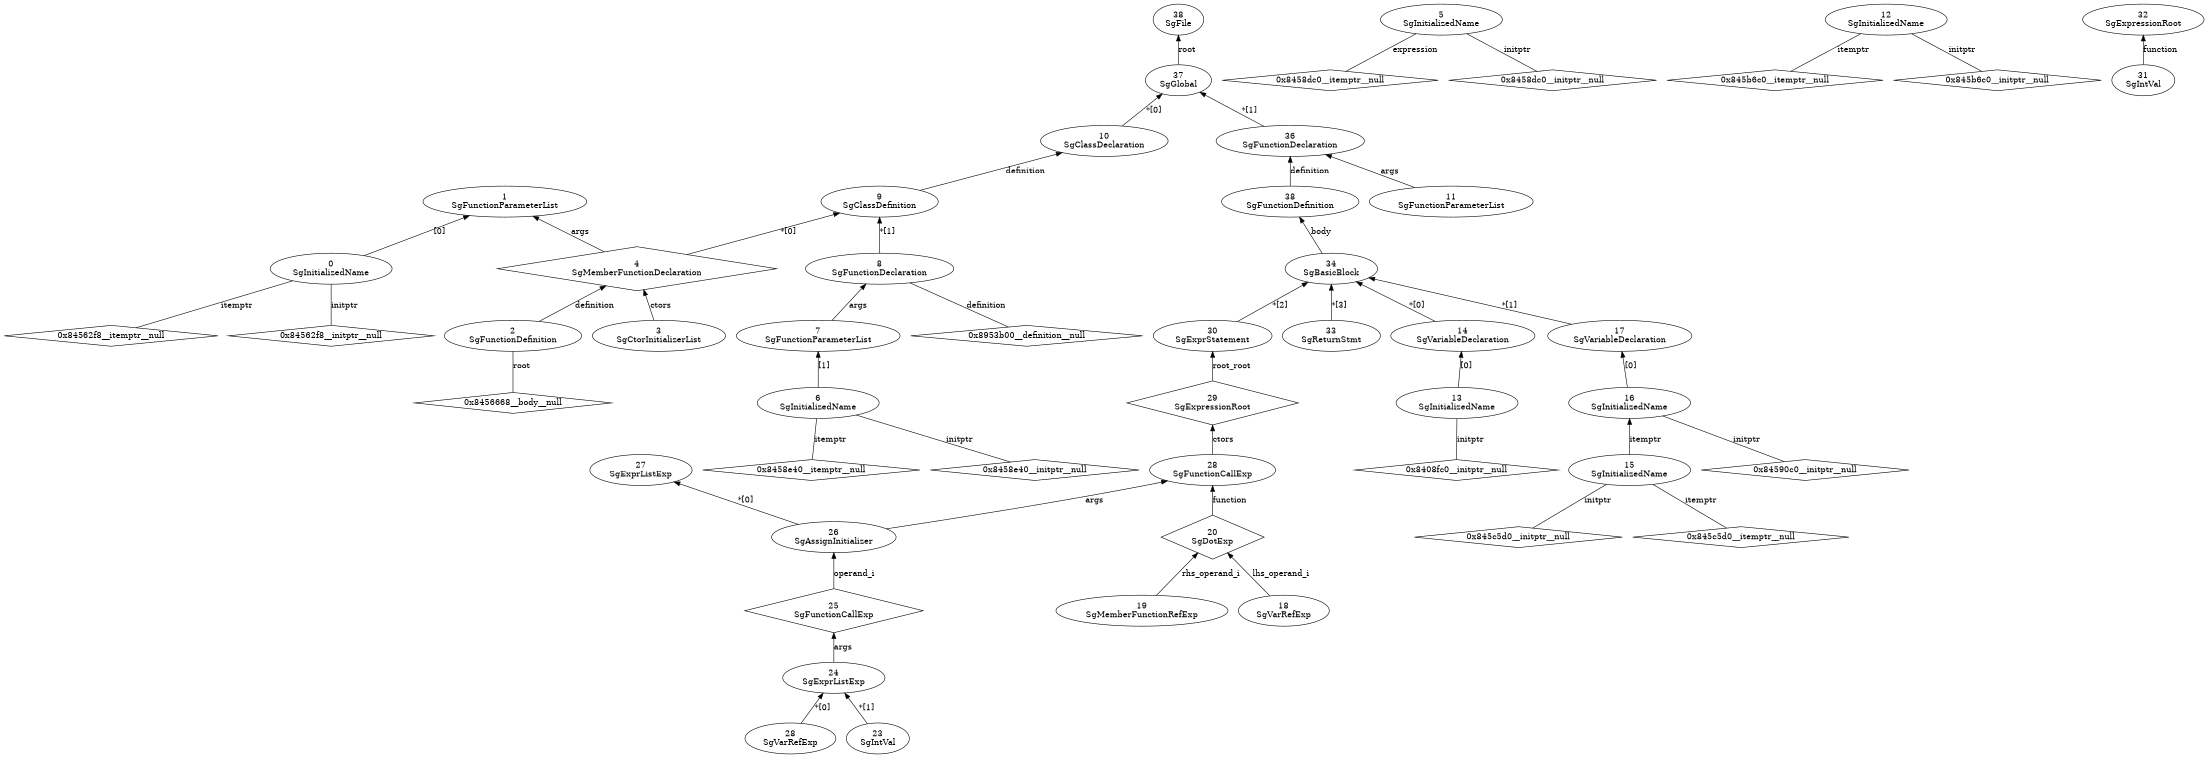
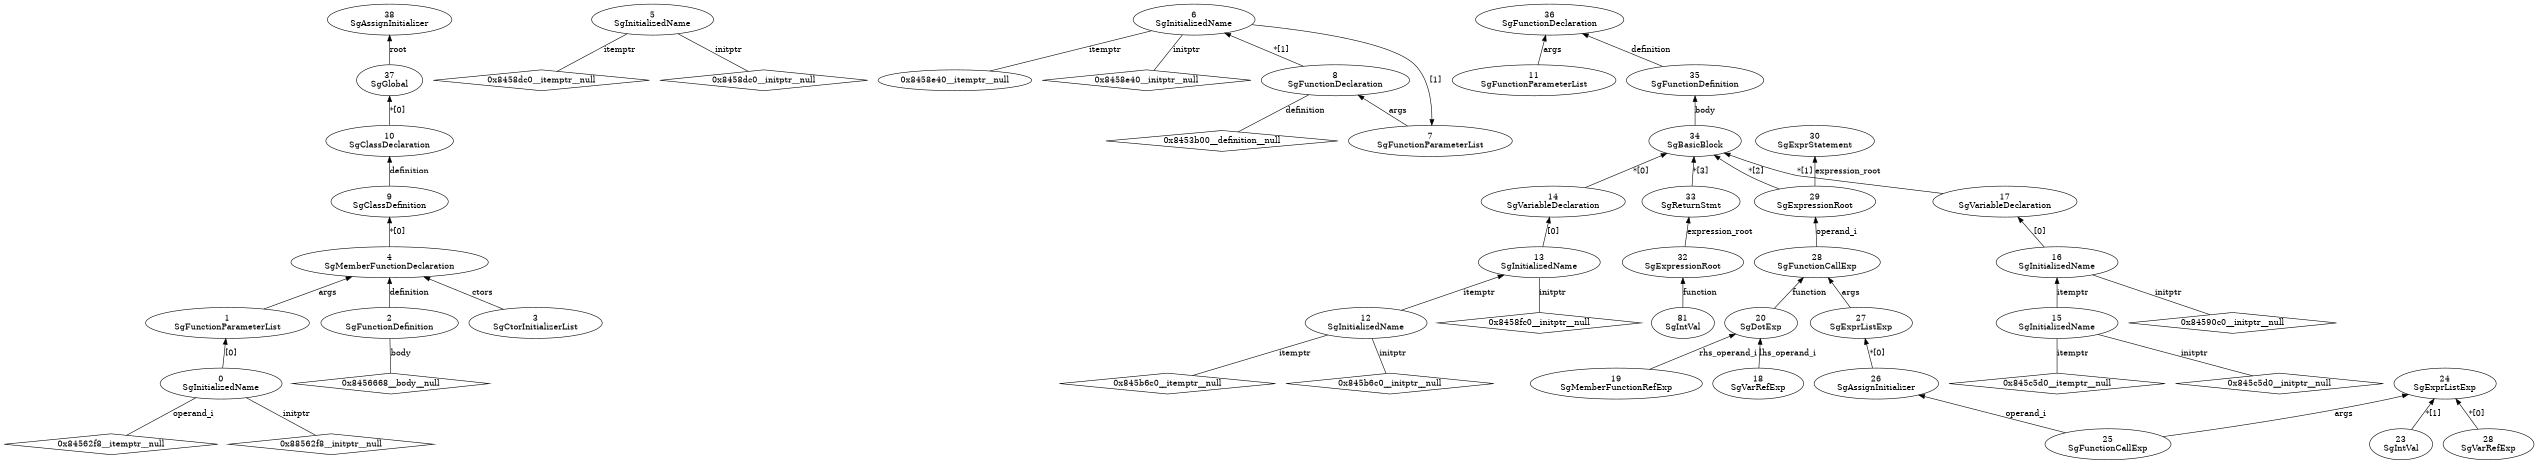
node "38 SgFile": label "38 SgFile" -> "38 SgAssignInitializer"
edge "5 SgInitializedName" -- "0x8458dc0__itemptr__null": label "expression" -> "itemptr"
node "31 SgIntVal": label "31 SgIntVal" -> "81 SgIntVal"
edge "36 SgFunctionDeclaration" -> "37 SgGlobal": removed, label "*[1]"
node "38 SgFunctionDefinition": label "38 SgFunctionDefinition" -> "35 SgFunctionDefinition"
edge "4 SgMemberFunctionDeclaration" -> "1 SgFunctionParameterList": reversed
edge "32 SgExpressionRoot" -> "33 SgReturnStmt": added, label "expression_root"
edge "8 SgFunctionDeclaration" -> "9 SgClassDefinition": now "8 SgFunctionDeclaration" -> "6 SgInitializedName"
node "4 SgMemberFunctionDeclaration": shape diamond -> ellipse
edge "12 SgInitializedName" -> "13 SgInitializedName": added, label "itemptr"
edge "30 SgExprStatement" -> "34 SgBasicBlock": now "29 SgExpressionRoot" -> "34 SgBasicBlock"
edge "0 SgInitializedName" -- "0x84562f8__itemptr__null": label "itemptr" -> "operand_i"
node "0x84562f8__initptr__null": label "0x84562f8__initptr__null" -> "0x88562f8__initptr__null"
node "0x8953b00__definition__null": label "0x8953b00__definition__null" -> "0x8453b00__definition__null"
edge "2 SgFunctionDefinition" -- "0x8456668__body__null": label "root" -> "body"
edge "29 SgExpressionRoot" -> "30 SgExprStatement": label "root_root" -> "expression_root"
node "29 SgExpressionRoot": shape diamond -> ellipse
edge "28 SgFunctionCallExp" -> "29 SgExpressionRoot": label "ctors" -> "operand_i"
node "0x8458e40__itemptr__null": shape diamond -> ellipse
node "0x8408fc0__initptr__null": label "0x8408fc0__initptr__null" -> "0x8458fc0__initptr__null"
edge "26 SgAssignInitializer" -> "28 SgFunctionCallExp": now "27 SgExprListExp" -> "28 SgFunctionCallExp"
node "20 SgDotExp": shape diamond -> ellipse
node "25 SgFunctionCallExp": shape diamond -> ellipse
edge "24 SgExprListExp" -> "25 SgFunctionCallExp": reversed
